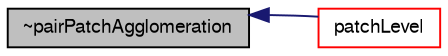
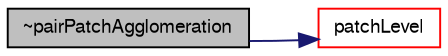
edge "patchLevel" -> "~pairPatchAgglomeration": reversed
